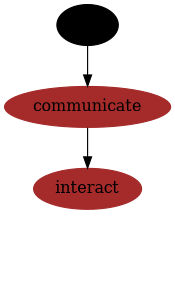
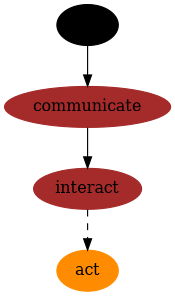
node "act": added
